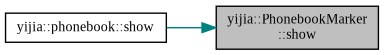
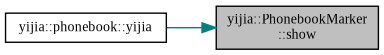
node "yijia::phonebook::show": label "yijia::phonebook::show" -> "yijia::phonebook::yijia"
